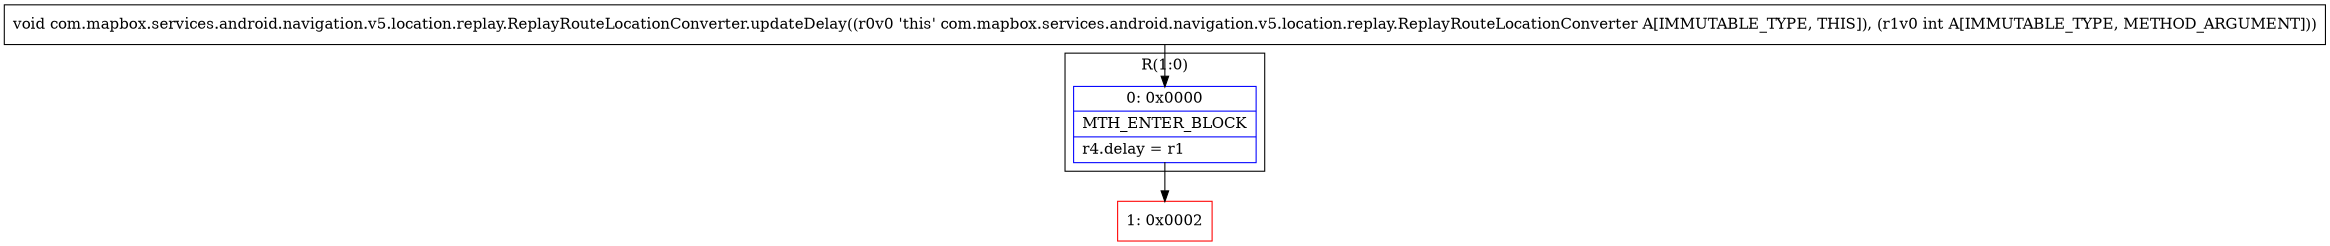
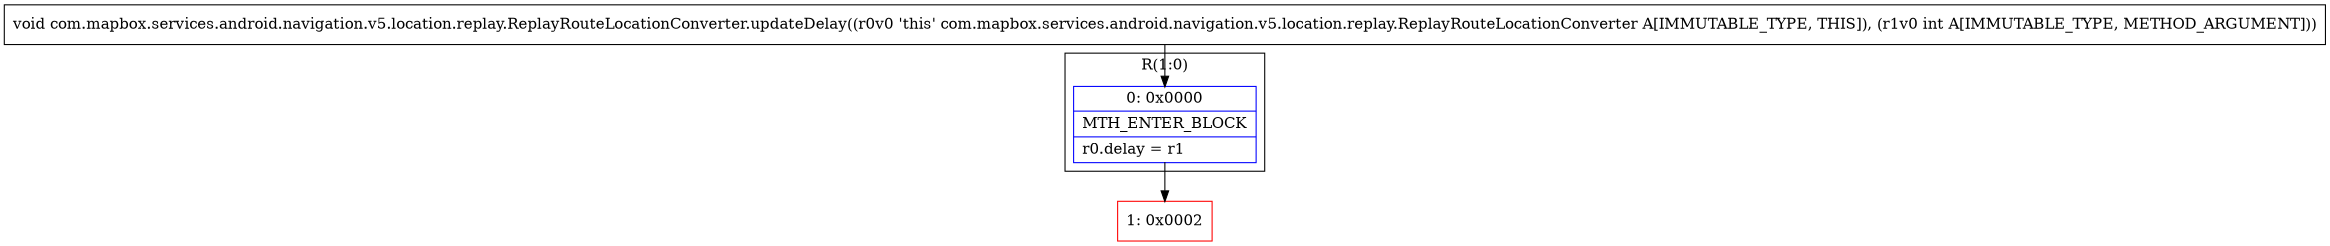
node "0: 0x0000": text "r4.delay = r1" -> "r0.delay = r1"
